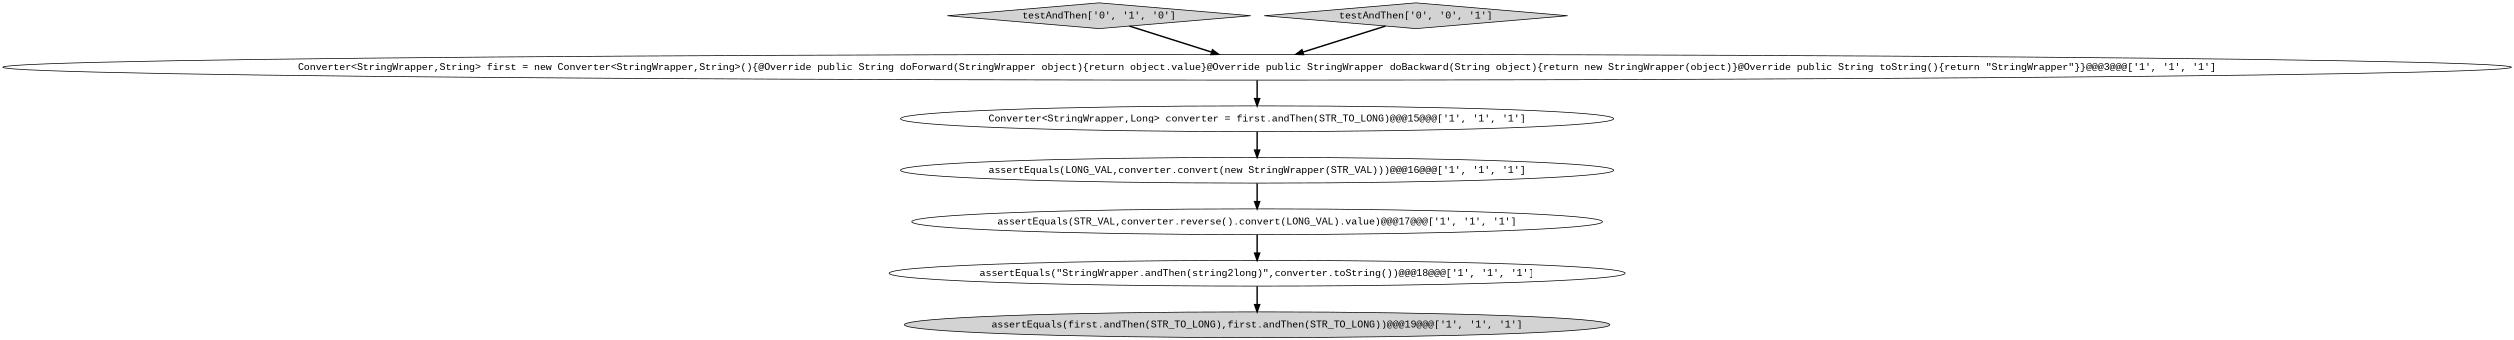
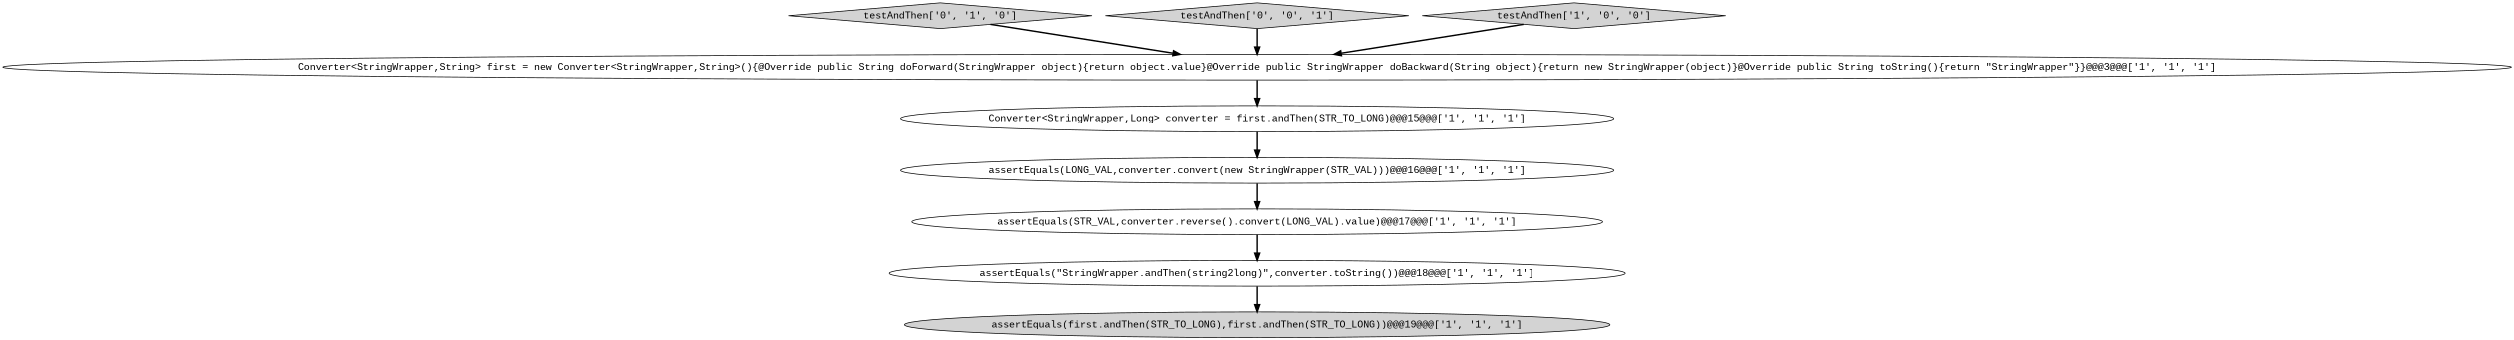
node "testAndThen['1', '0', '0']": added
